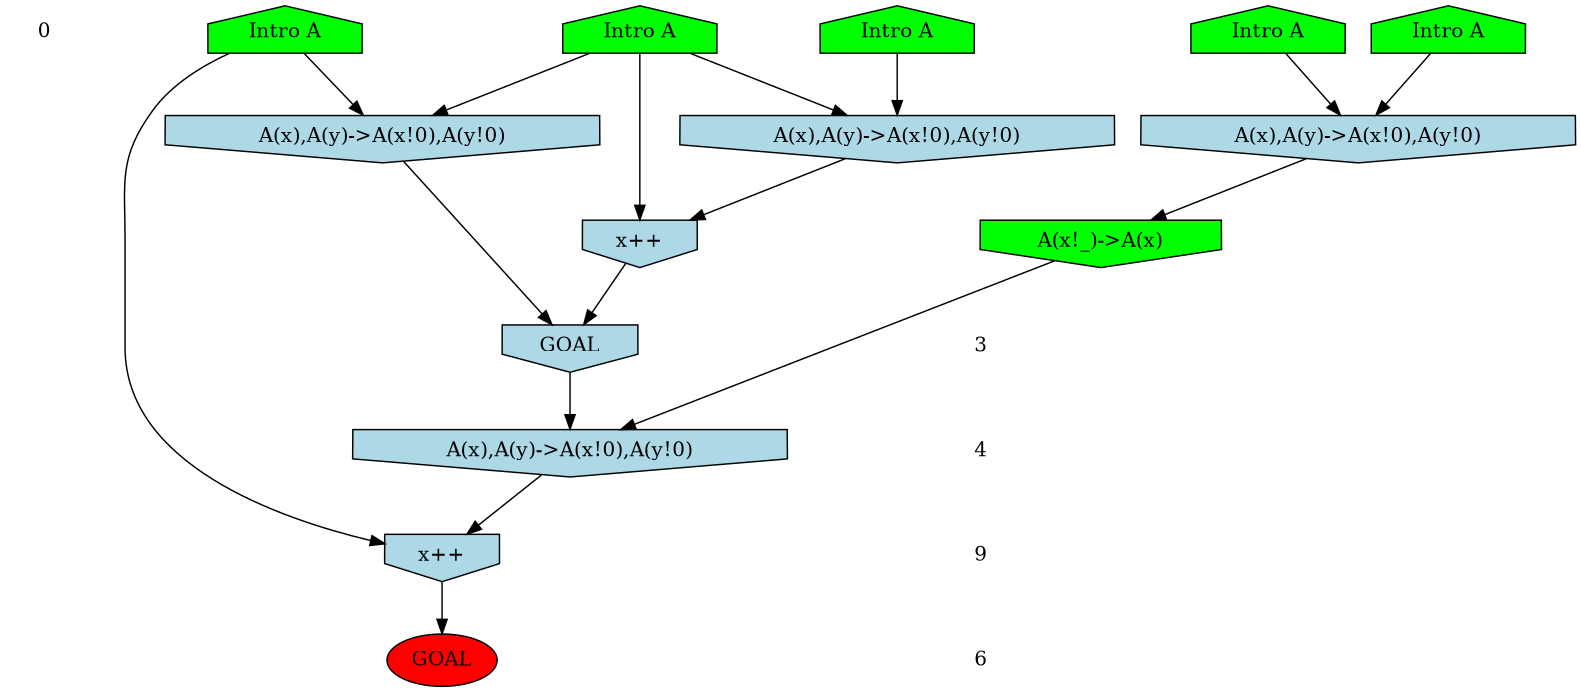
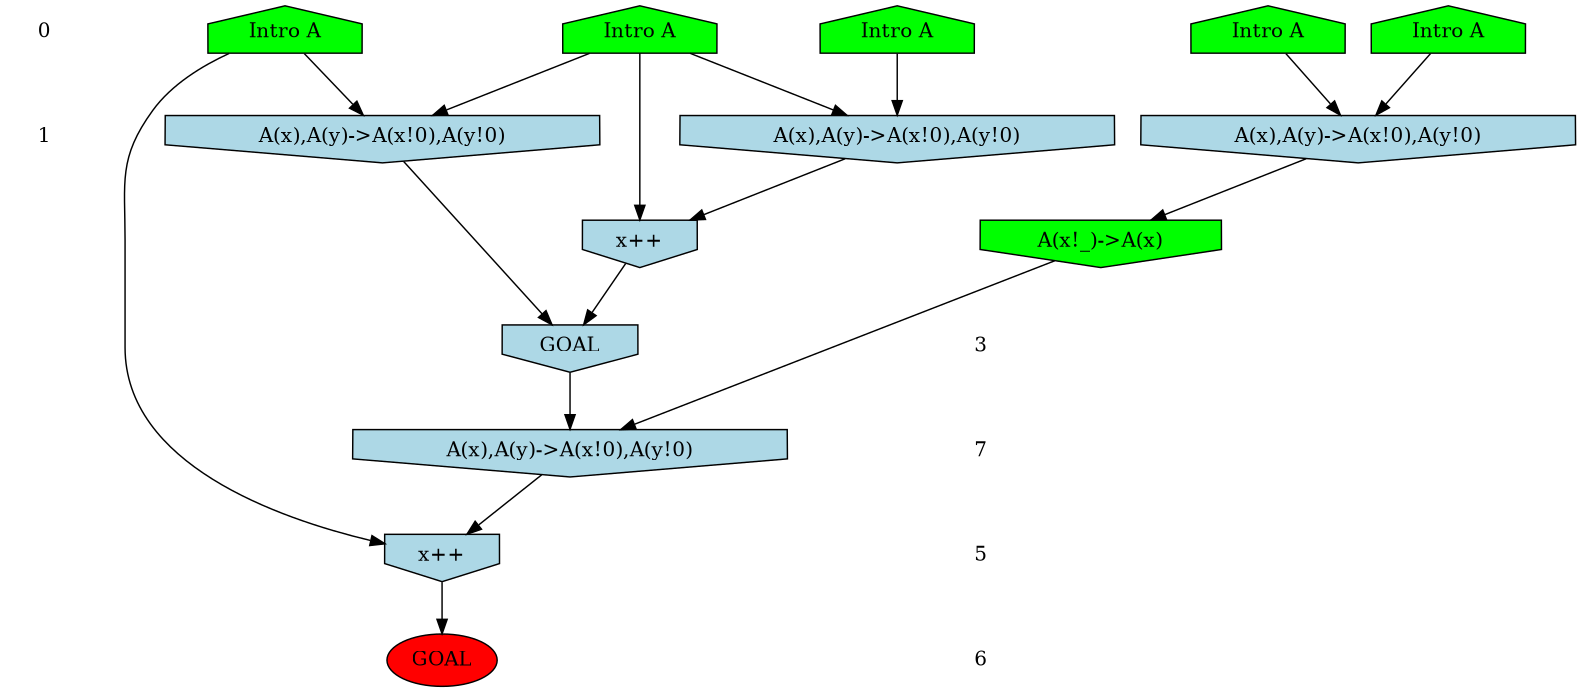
node "1": added
node "4": label "4" -> "7"
node "9": label "9" -> "5"
